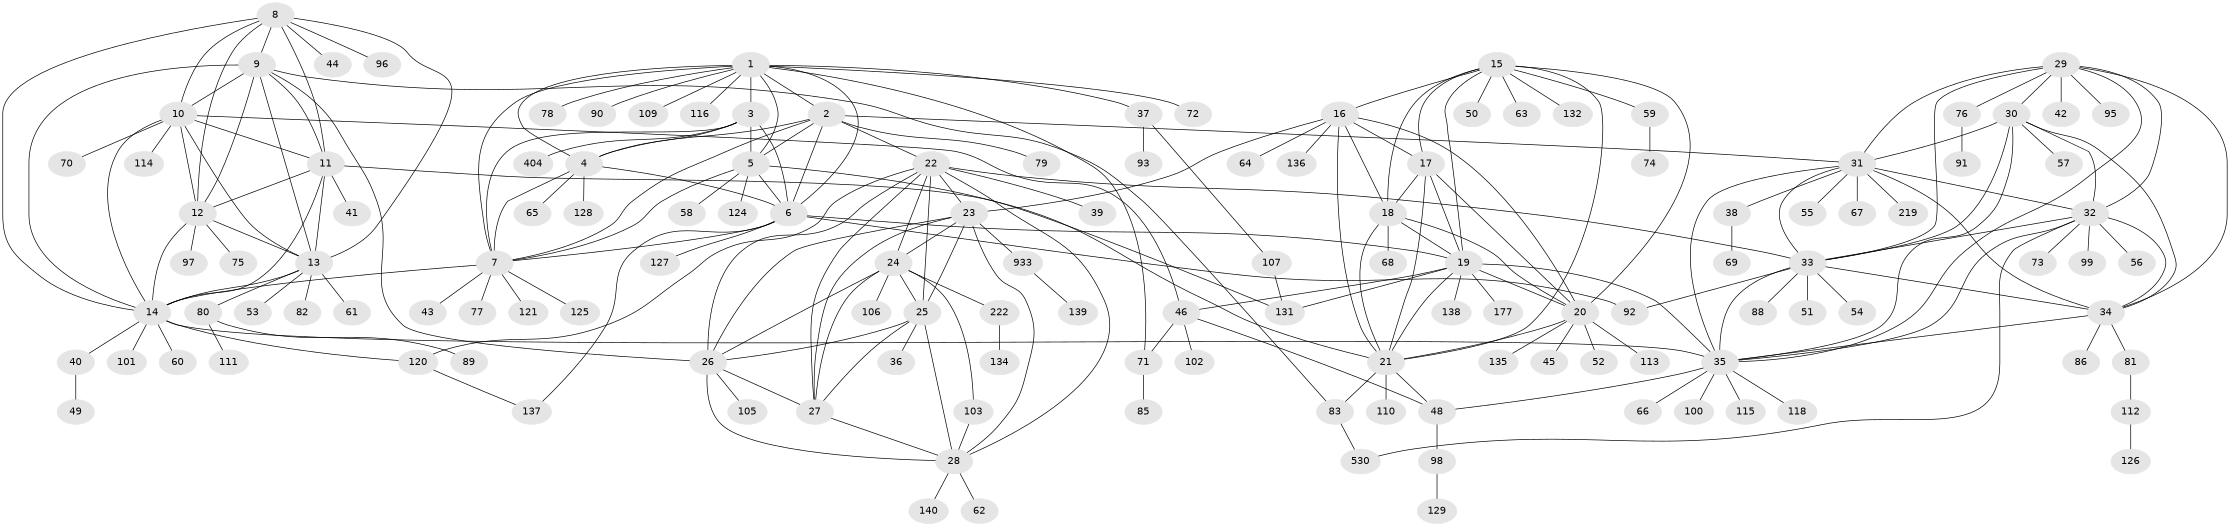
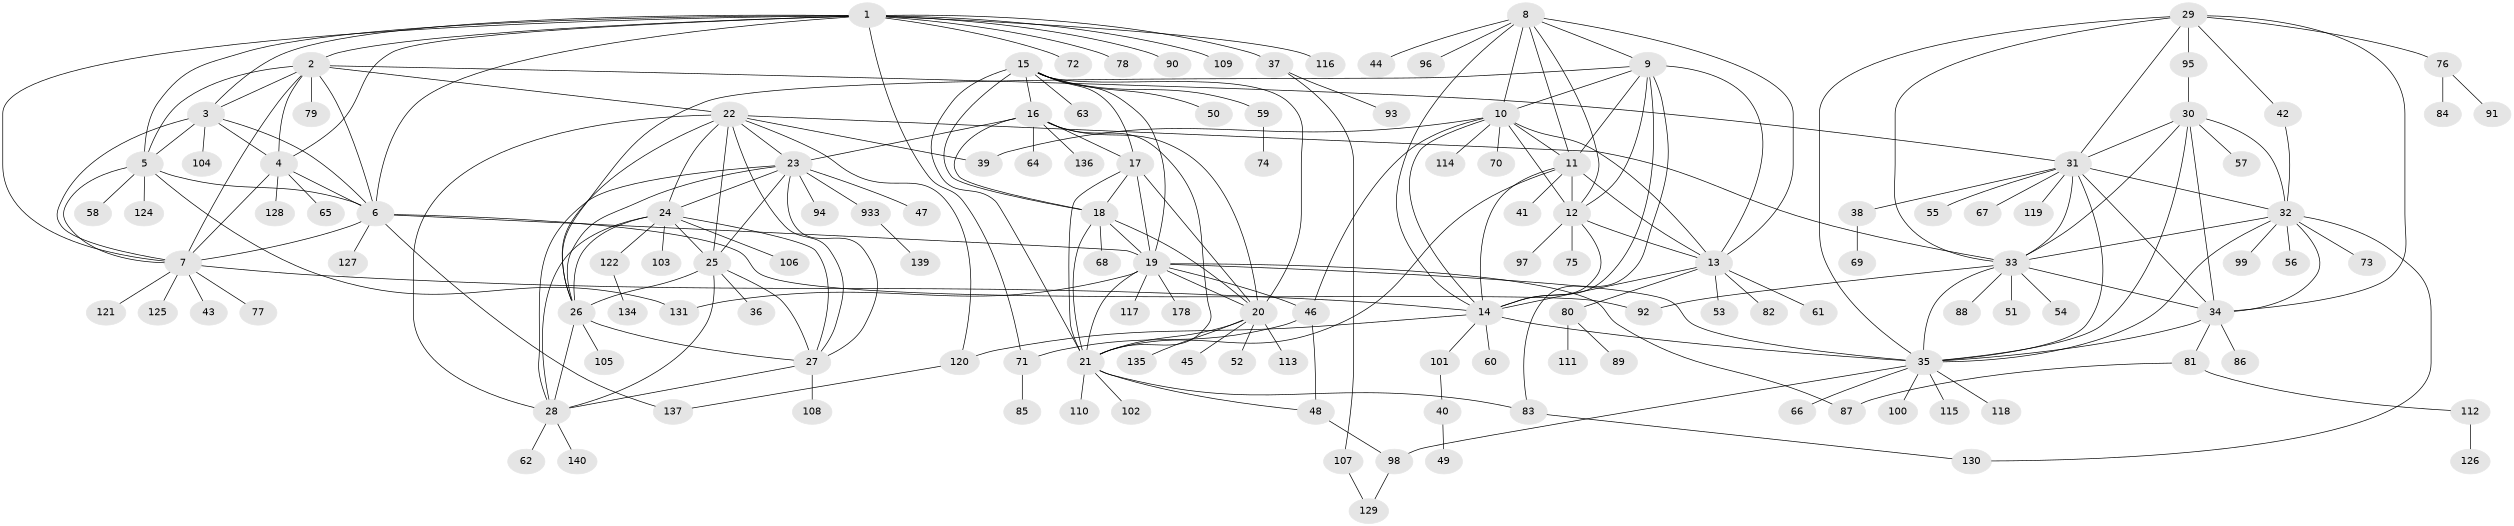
edge "2" -- "3": added
edge "29" -- "30": now "95" -- "30"
node "132": removed
node "84": added
edge "29" -- "32": now "42" -- "32"
edge "10" -- "39": added
node "404": label "404" -> "104"
node "94": added
node "47": added
node "219": label "219" -> "119"
edge "107" -- "131": now "107" -- "129"
node "222": label "222" -> "122"
node "138": label "138" -> "178"
node "177": label "177" -> "117"
edge "46" -- "102": now "21" -- "102"
edge "14" -- "40": now "101" -- "40"
edge "35" -- "48": now "35" -- "98"
node "108": added
node "87": added
edge "103" -- "28": now "24" -- "28"
node "530": label "530" -> "130"
